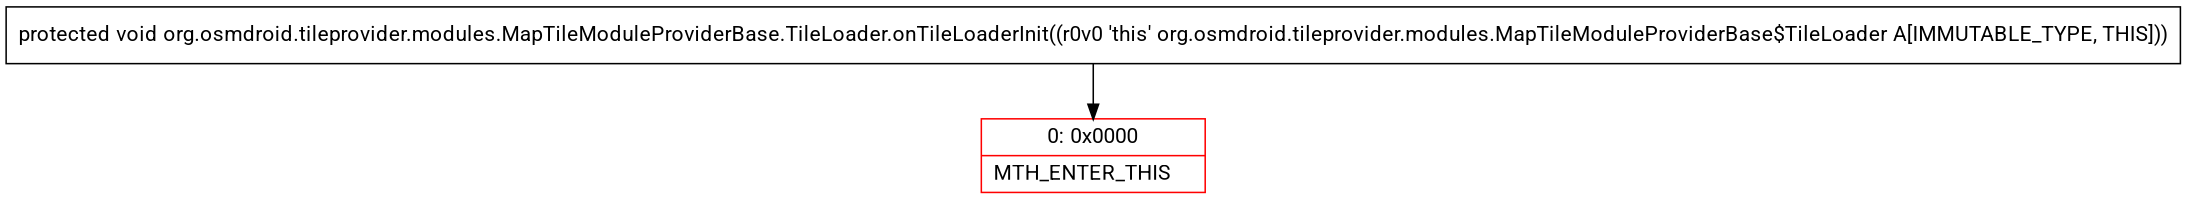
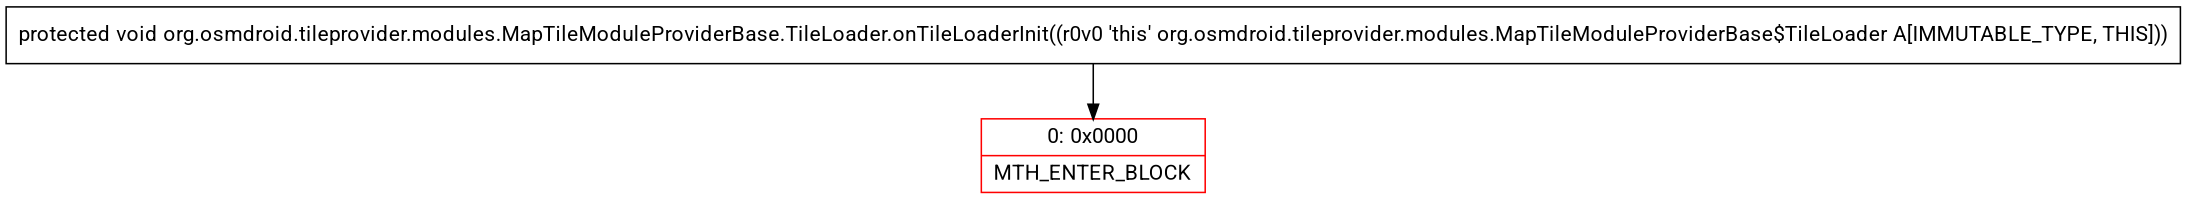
node "0: 0x0000": text "MTH_ENTER_THIS" -> "MTH_ENTER_BLOCK"
